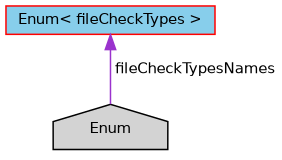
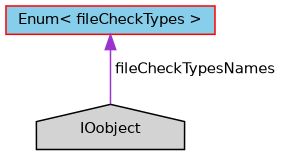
node "Enum": label "Enum" -> "IOobject"
